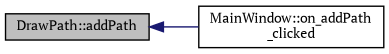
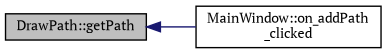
node "DrawPath::addPath": label "DrawPath::addPath" -> "DrawPath::getPath"
